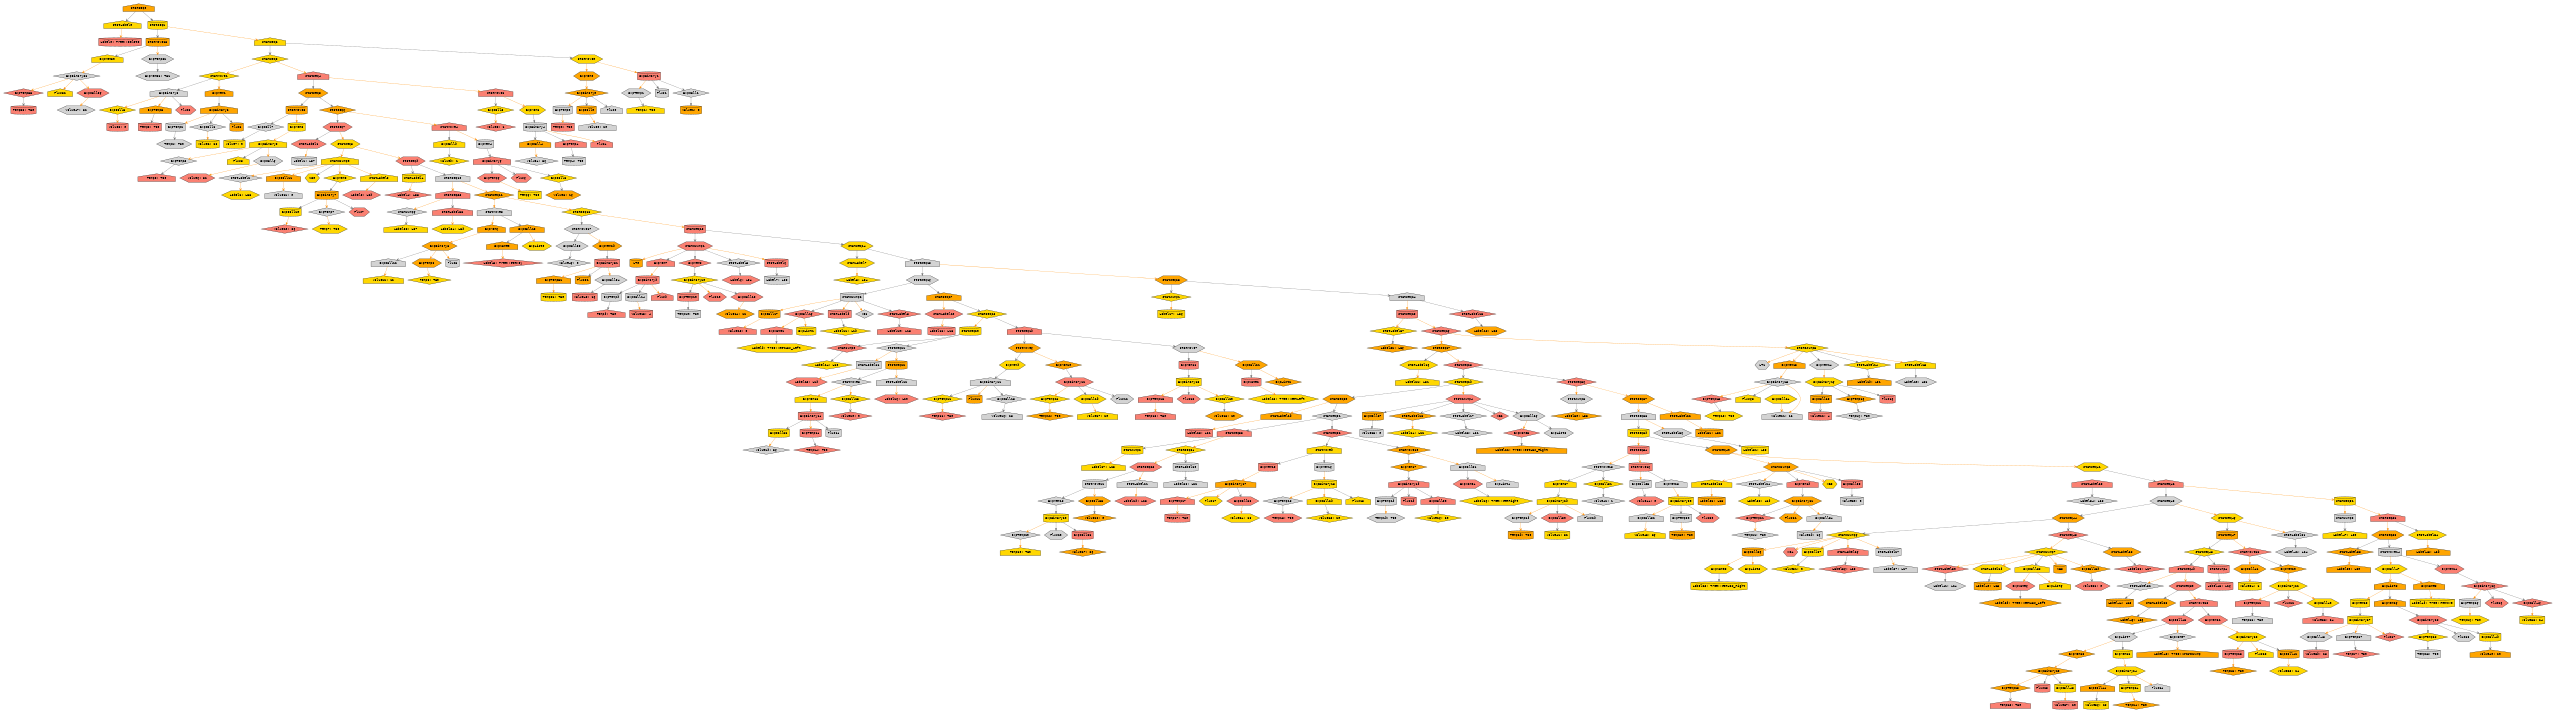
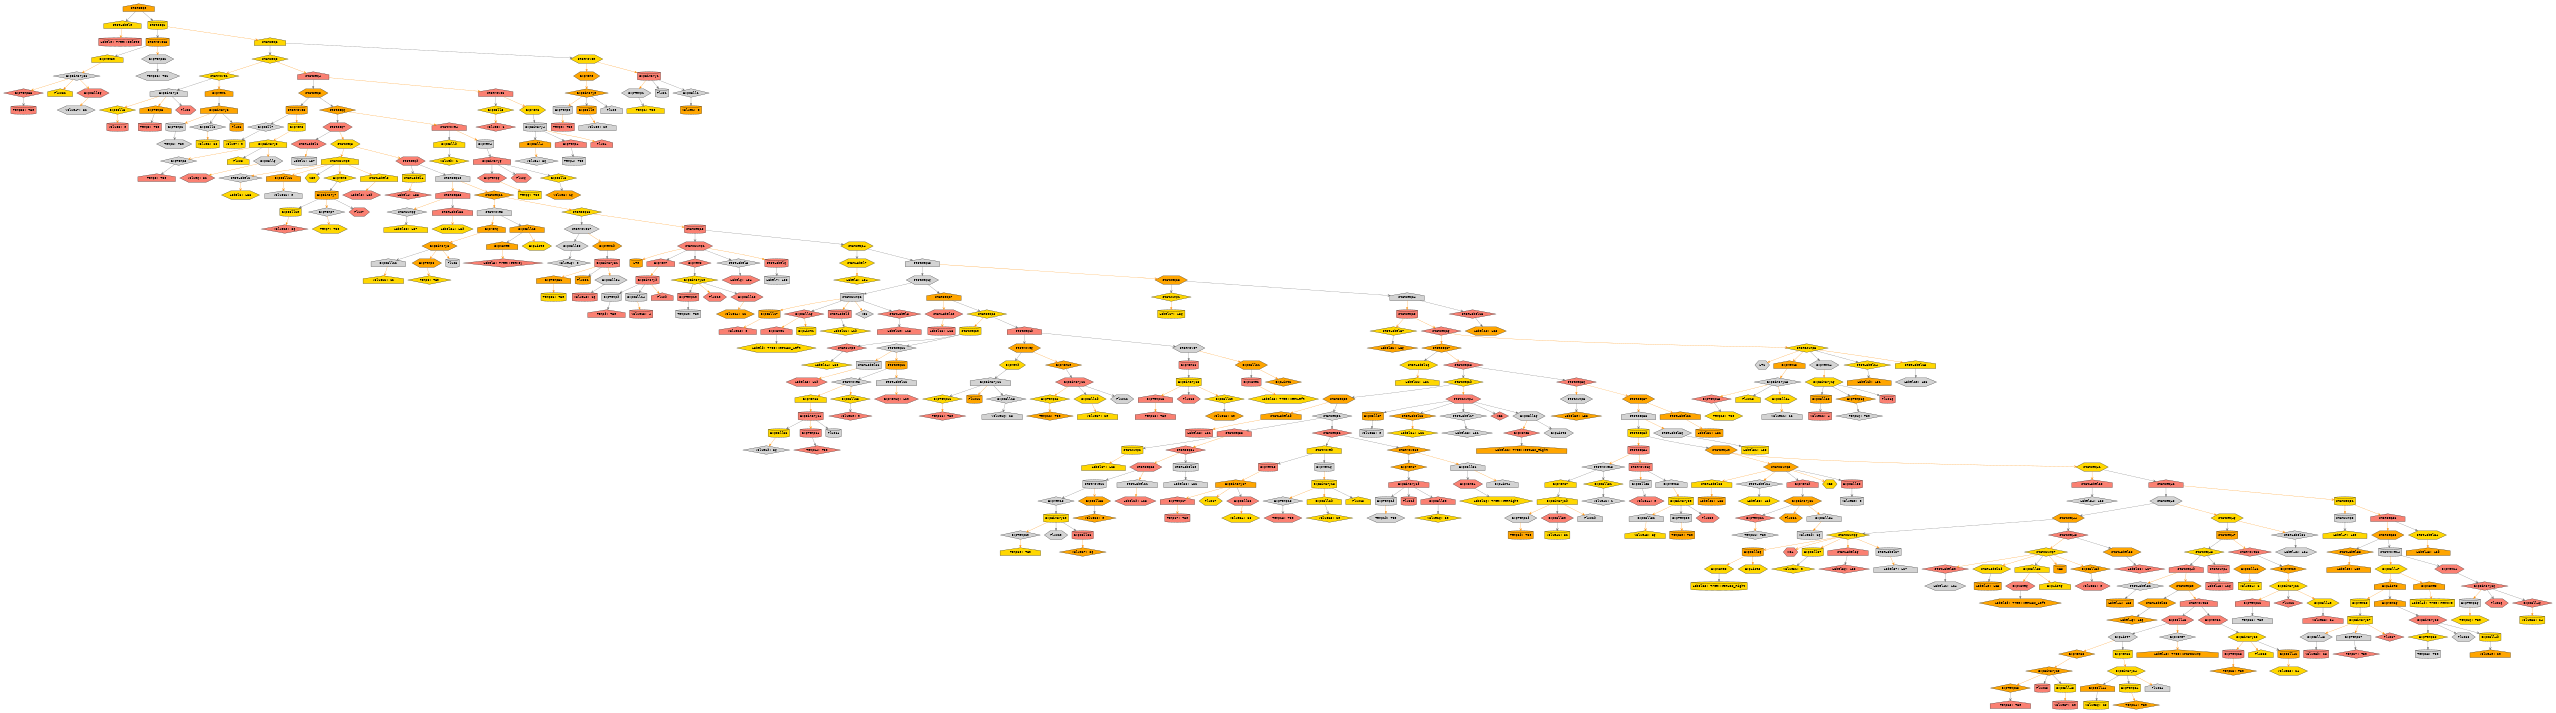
node "ExpMem32: T31": label "ExpMem32: T31" -> "Temp32: T31"
edge "ExpBinary15" -> "Value21: 12": now "ExpBinary15" -> "ExpCall24"
node "Label16: L20": label "Label16: L20" -> "ExpMem16: L20"
node "Plus65": label "Plus65" -> "Plus15"
node "StatSeq34": fillcolor gold -> salmon
edge "StatSeq41" -> "StatLabel25": added
edge "StatMove12" -> "ExpCall41": removed
node "StatSeq50": fillcolor salmon -> orange
edge "ExpMem21" -> "ExpBinary23": color darkorange -> gray40
